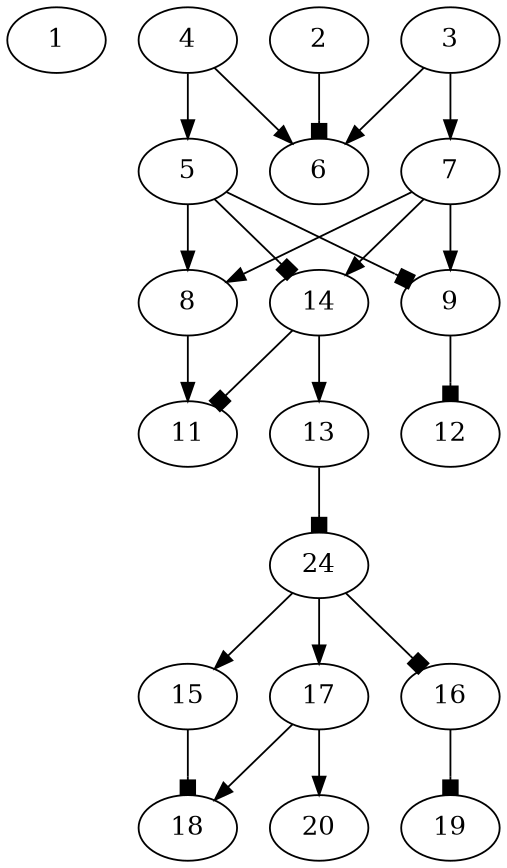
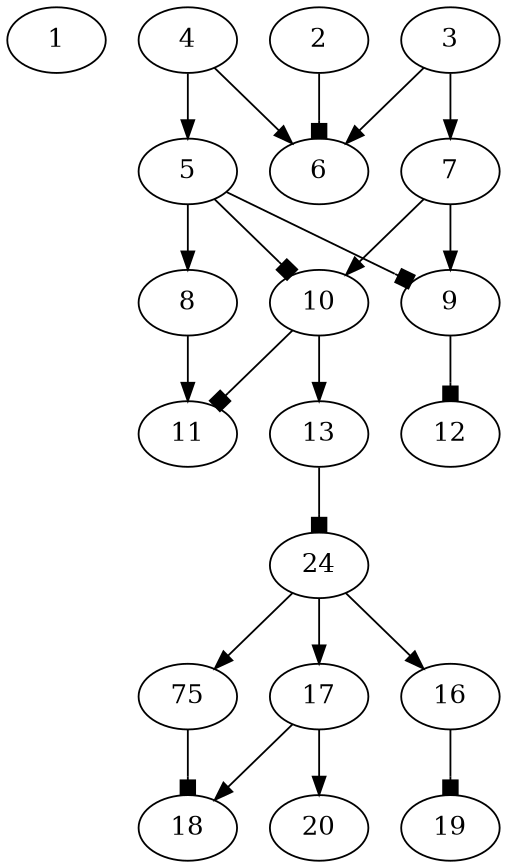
edge "7" -> "8": removed
node "14": label "14" -> "10"
edge "24" -> "16": arrowhead box -> normal
node "15": label "15" -> "75"
